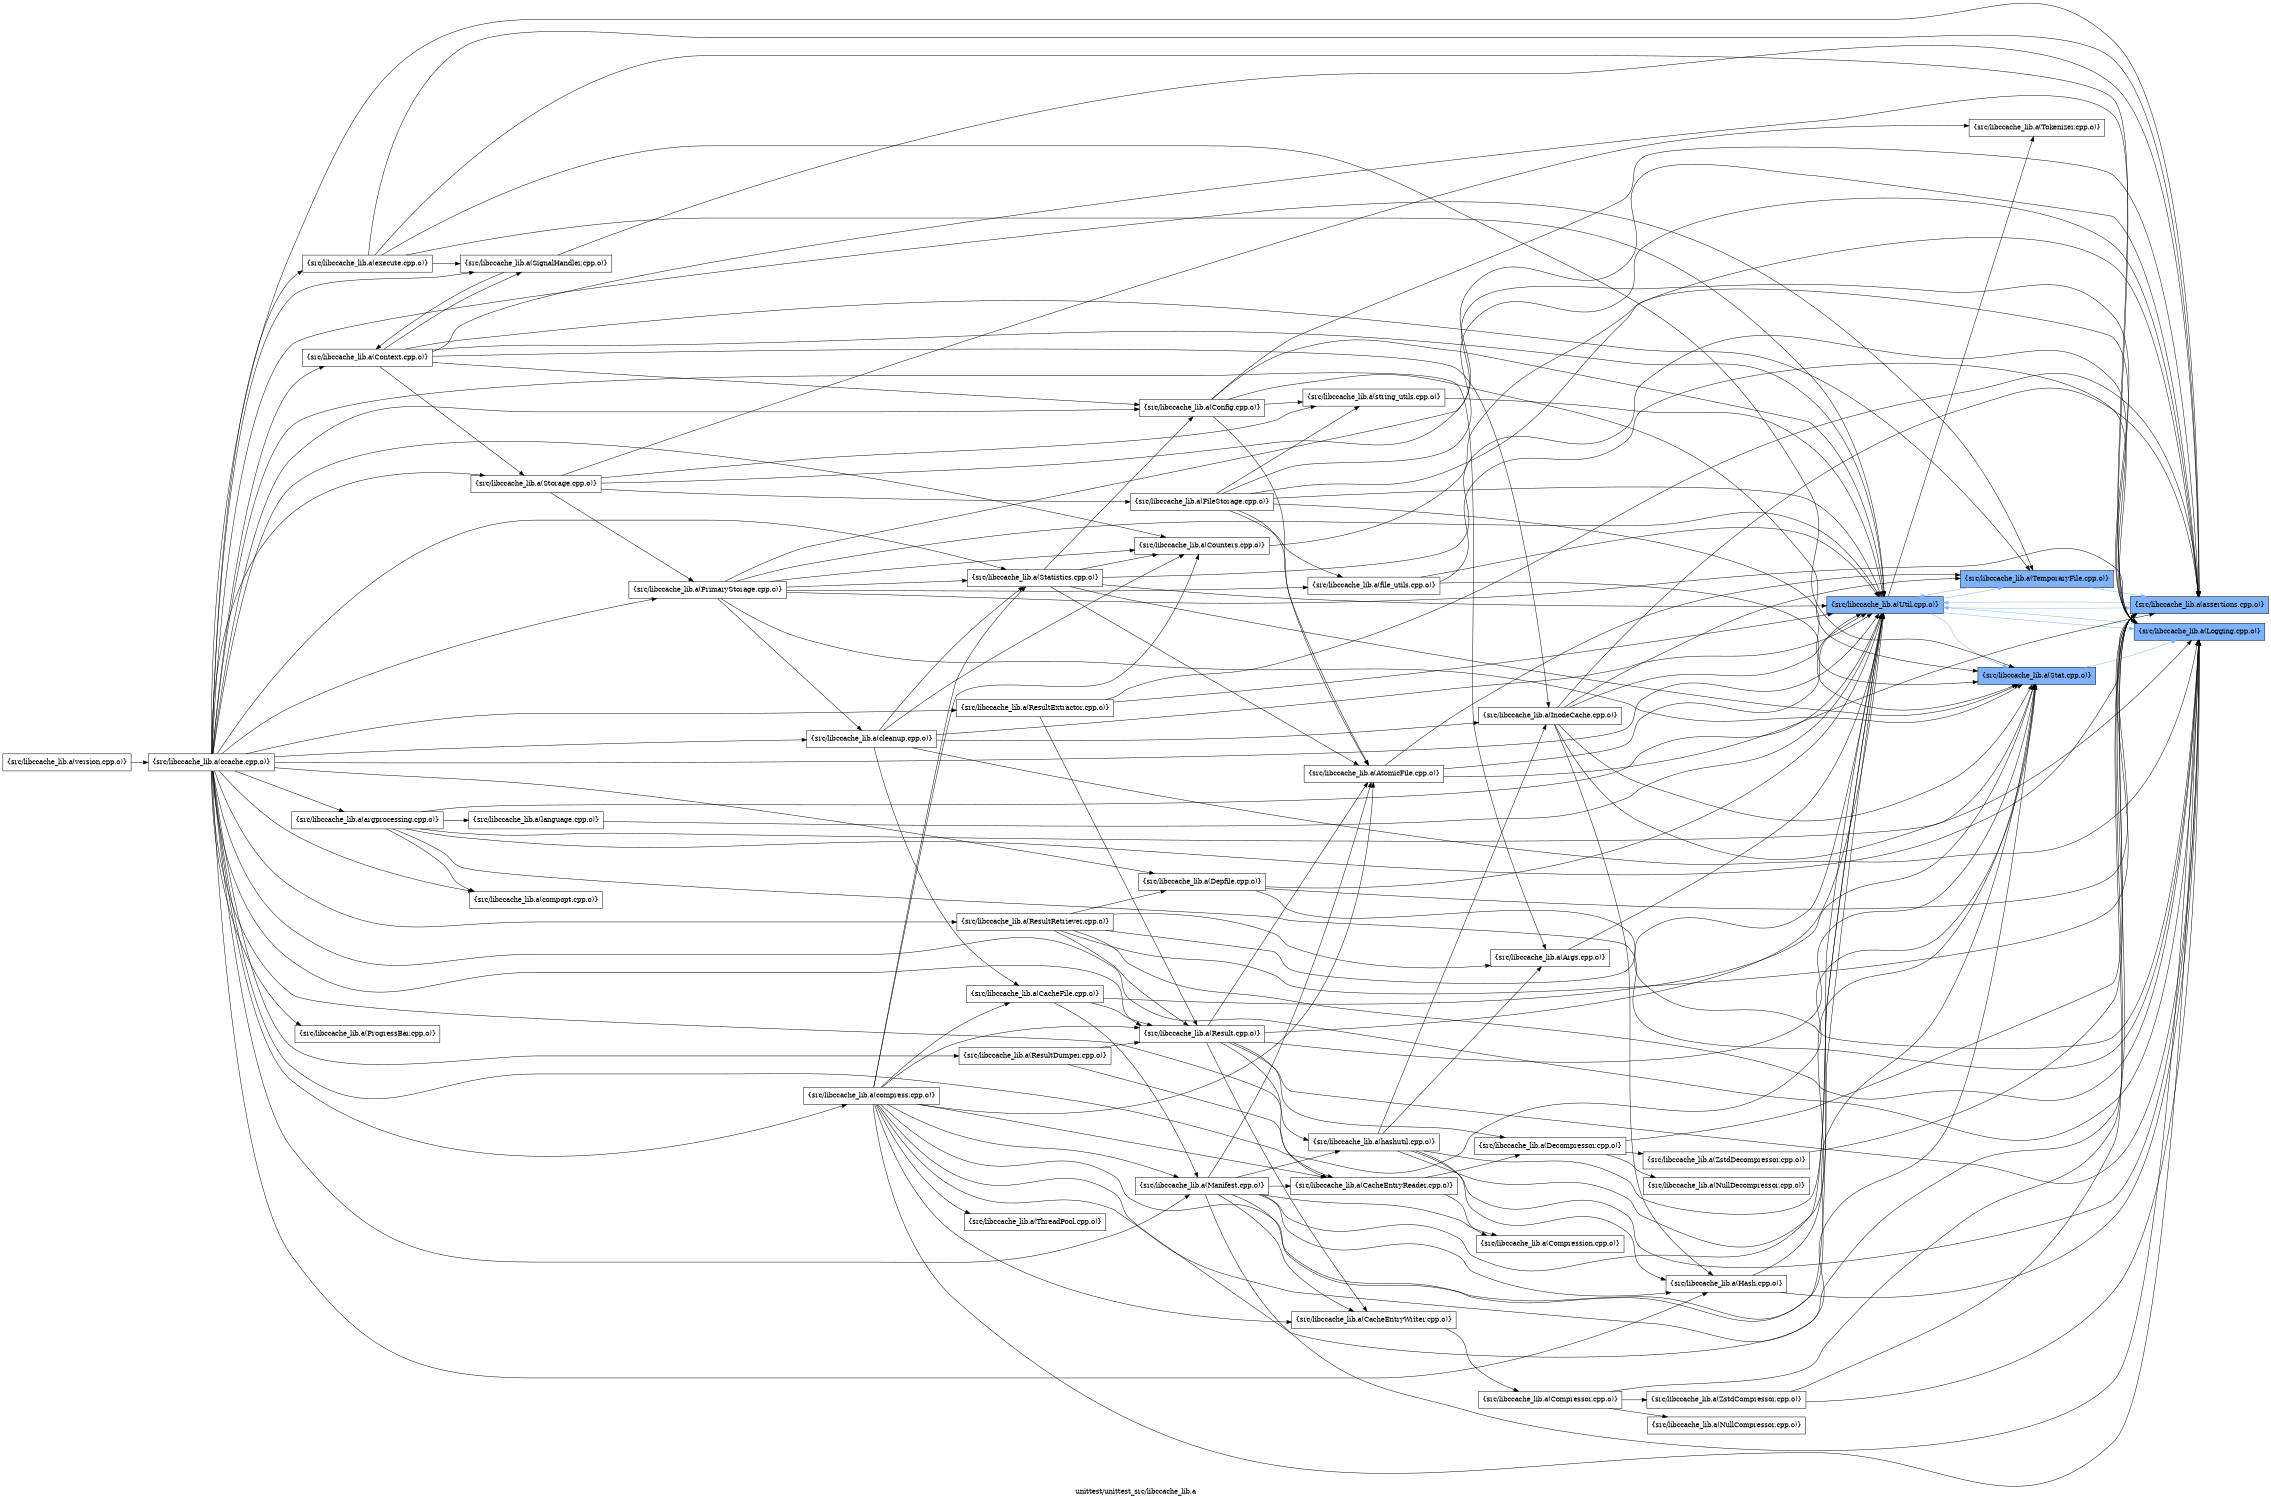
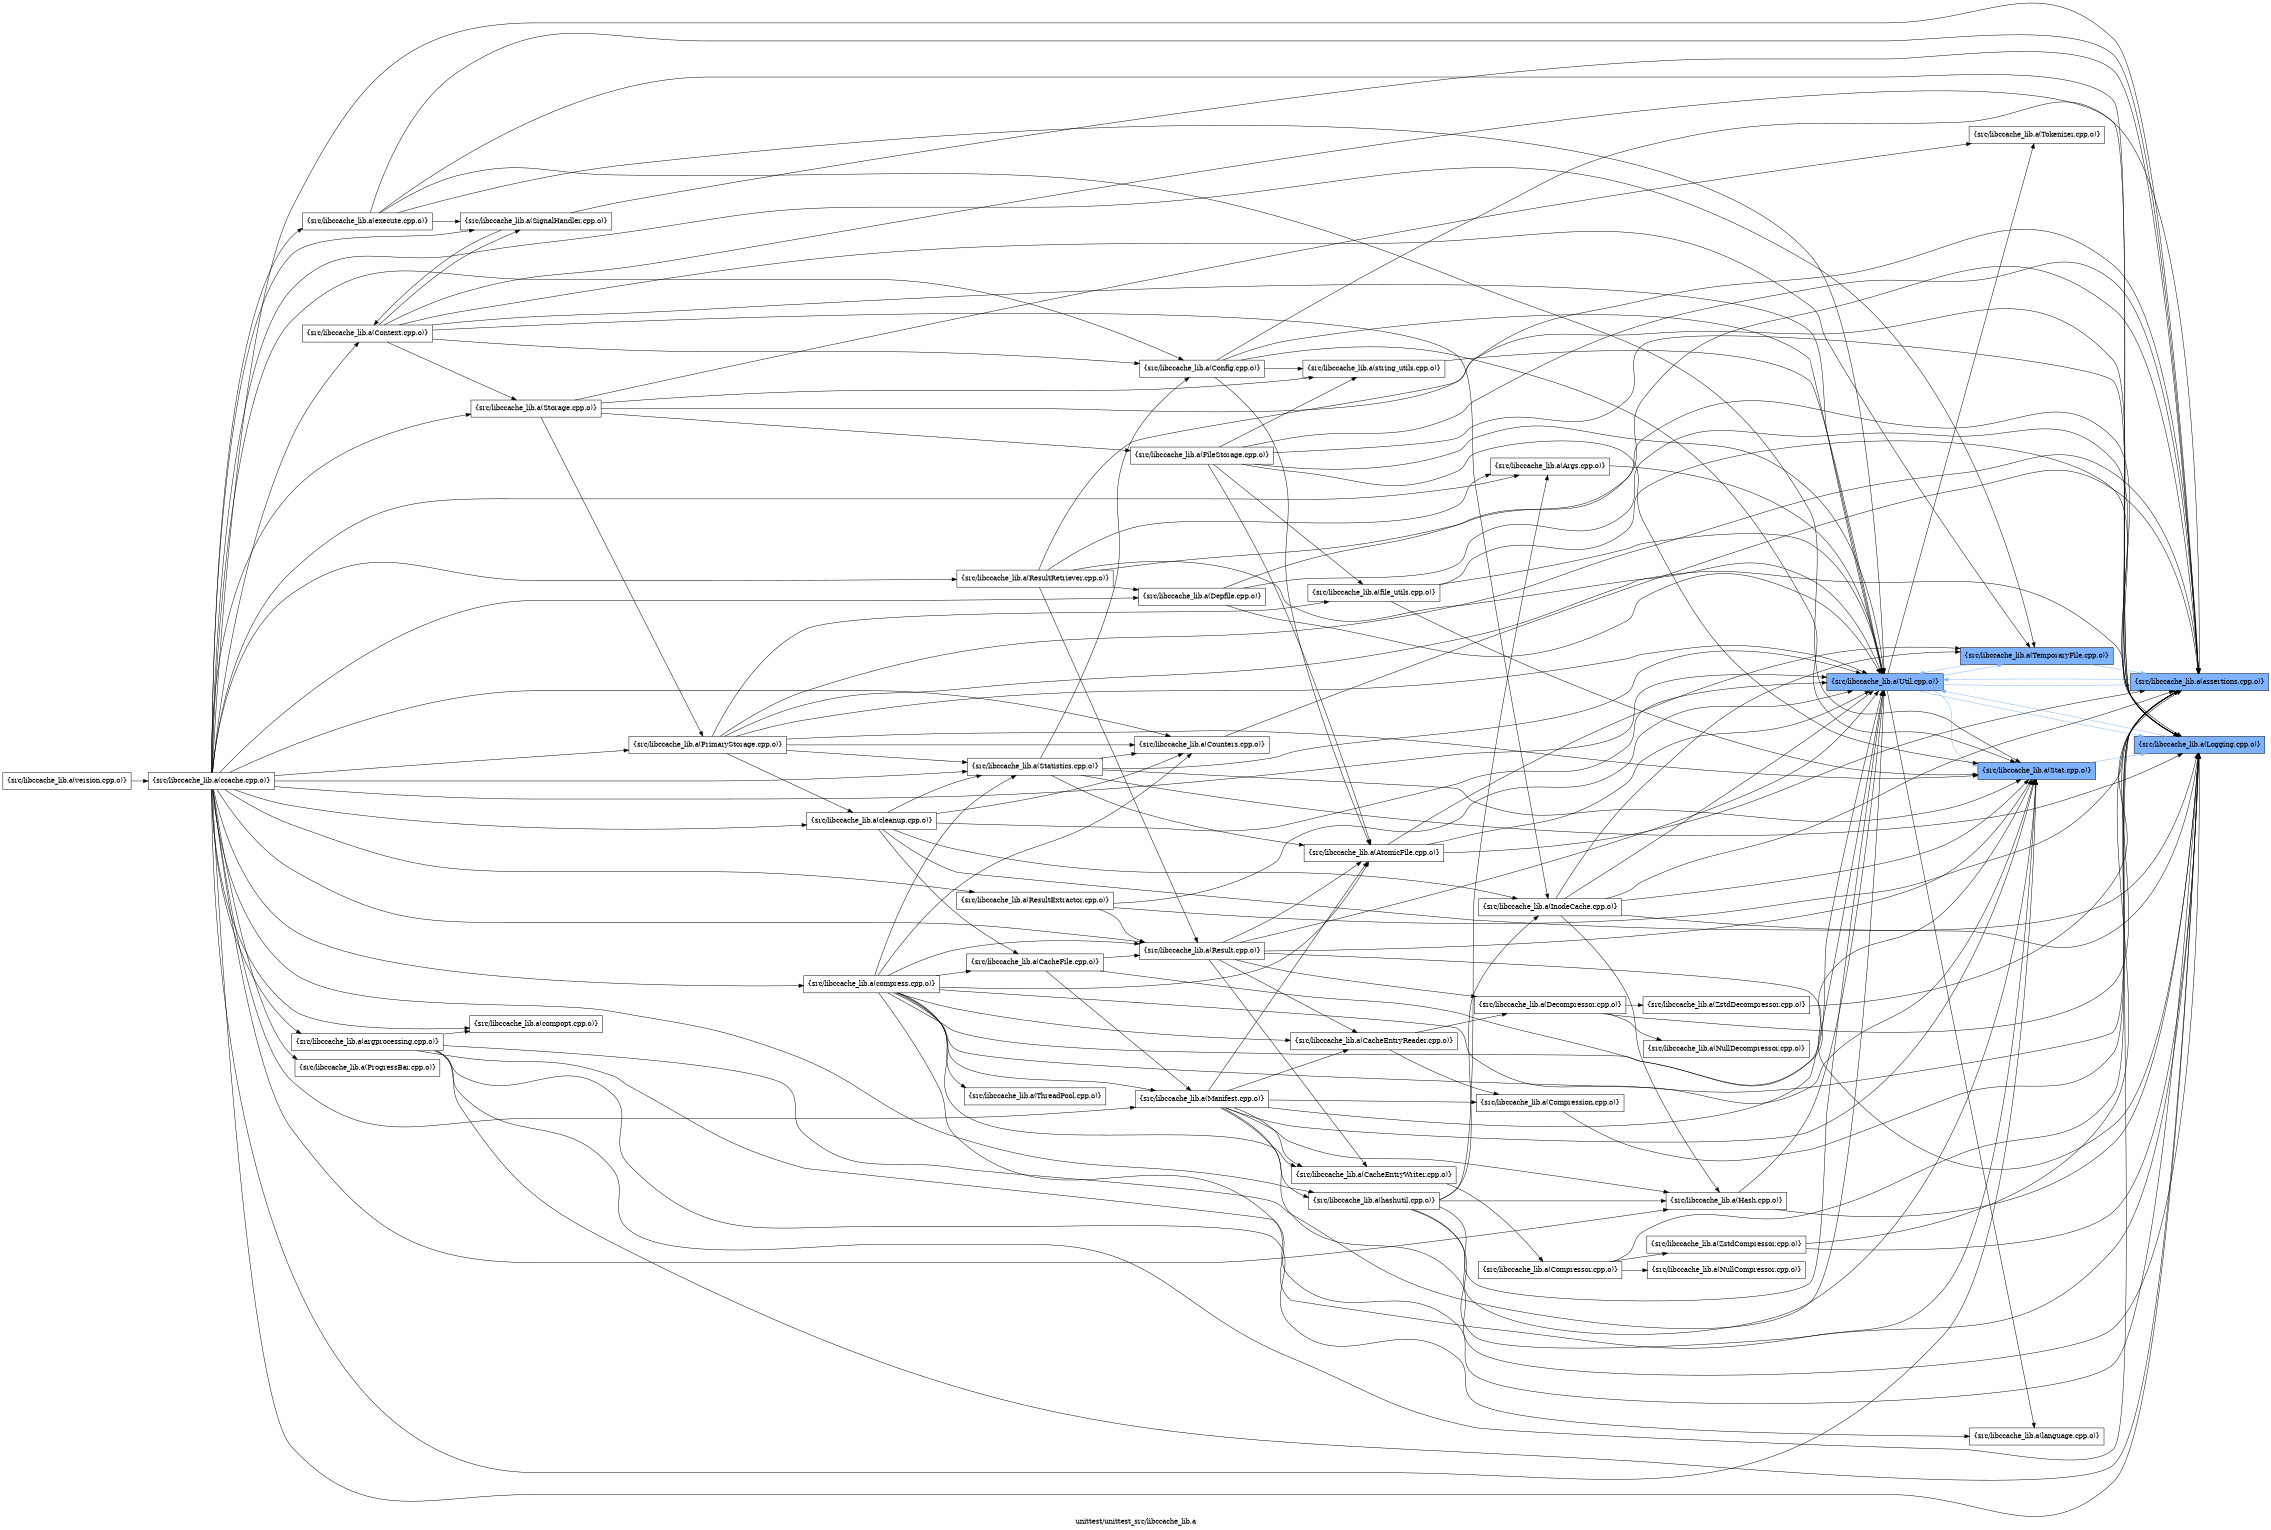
edge "{src/libccache_lib.a(language.cpp.o)}" -> "{src/libccache_lib.a(Util.cpp.o)}": reversed
node "{src/libccache_lib.a(ResultDumper.cpp.o)}": removed
edge "{src/libccache_lib.a(Compression.cpp.o)}" -> "{src/libccache_lib.a(assertions.cpp.o)}": added
